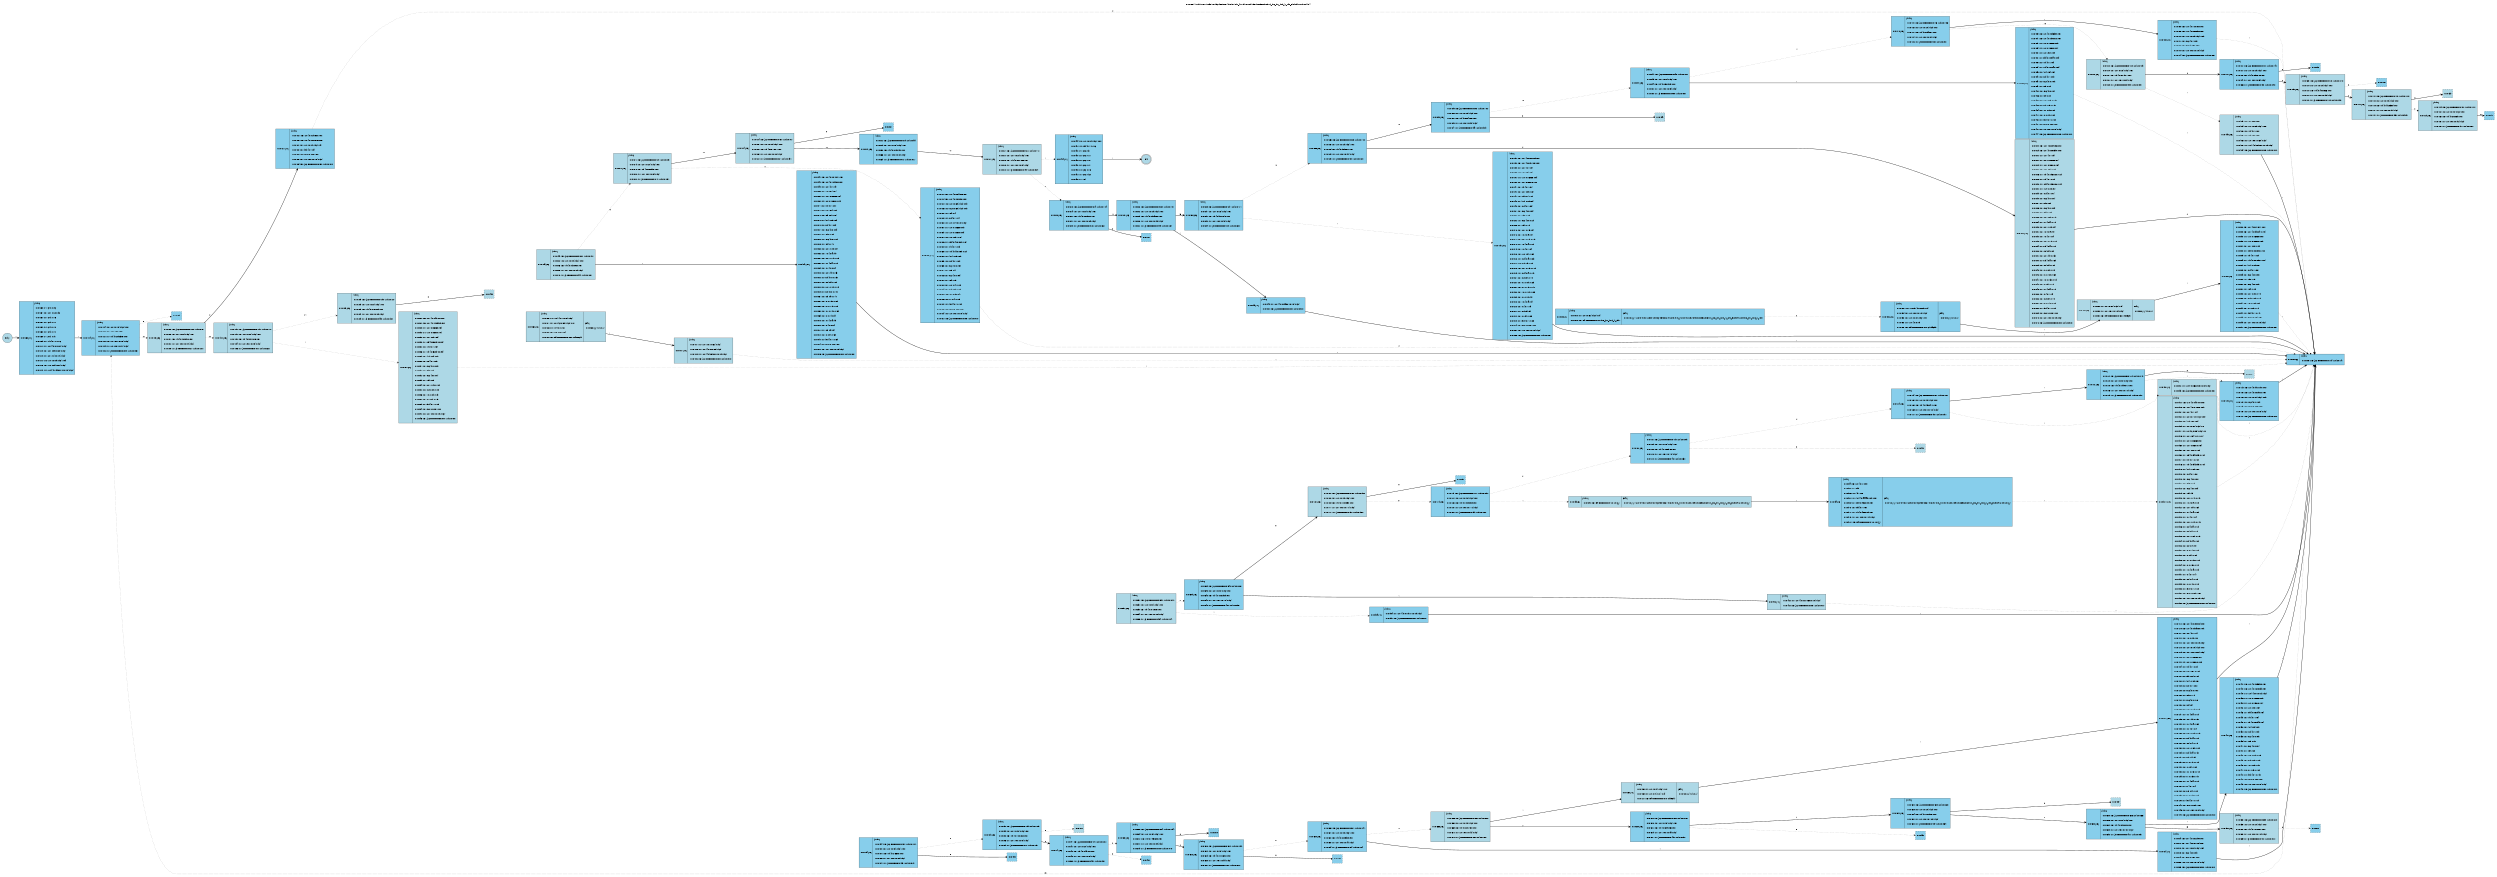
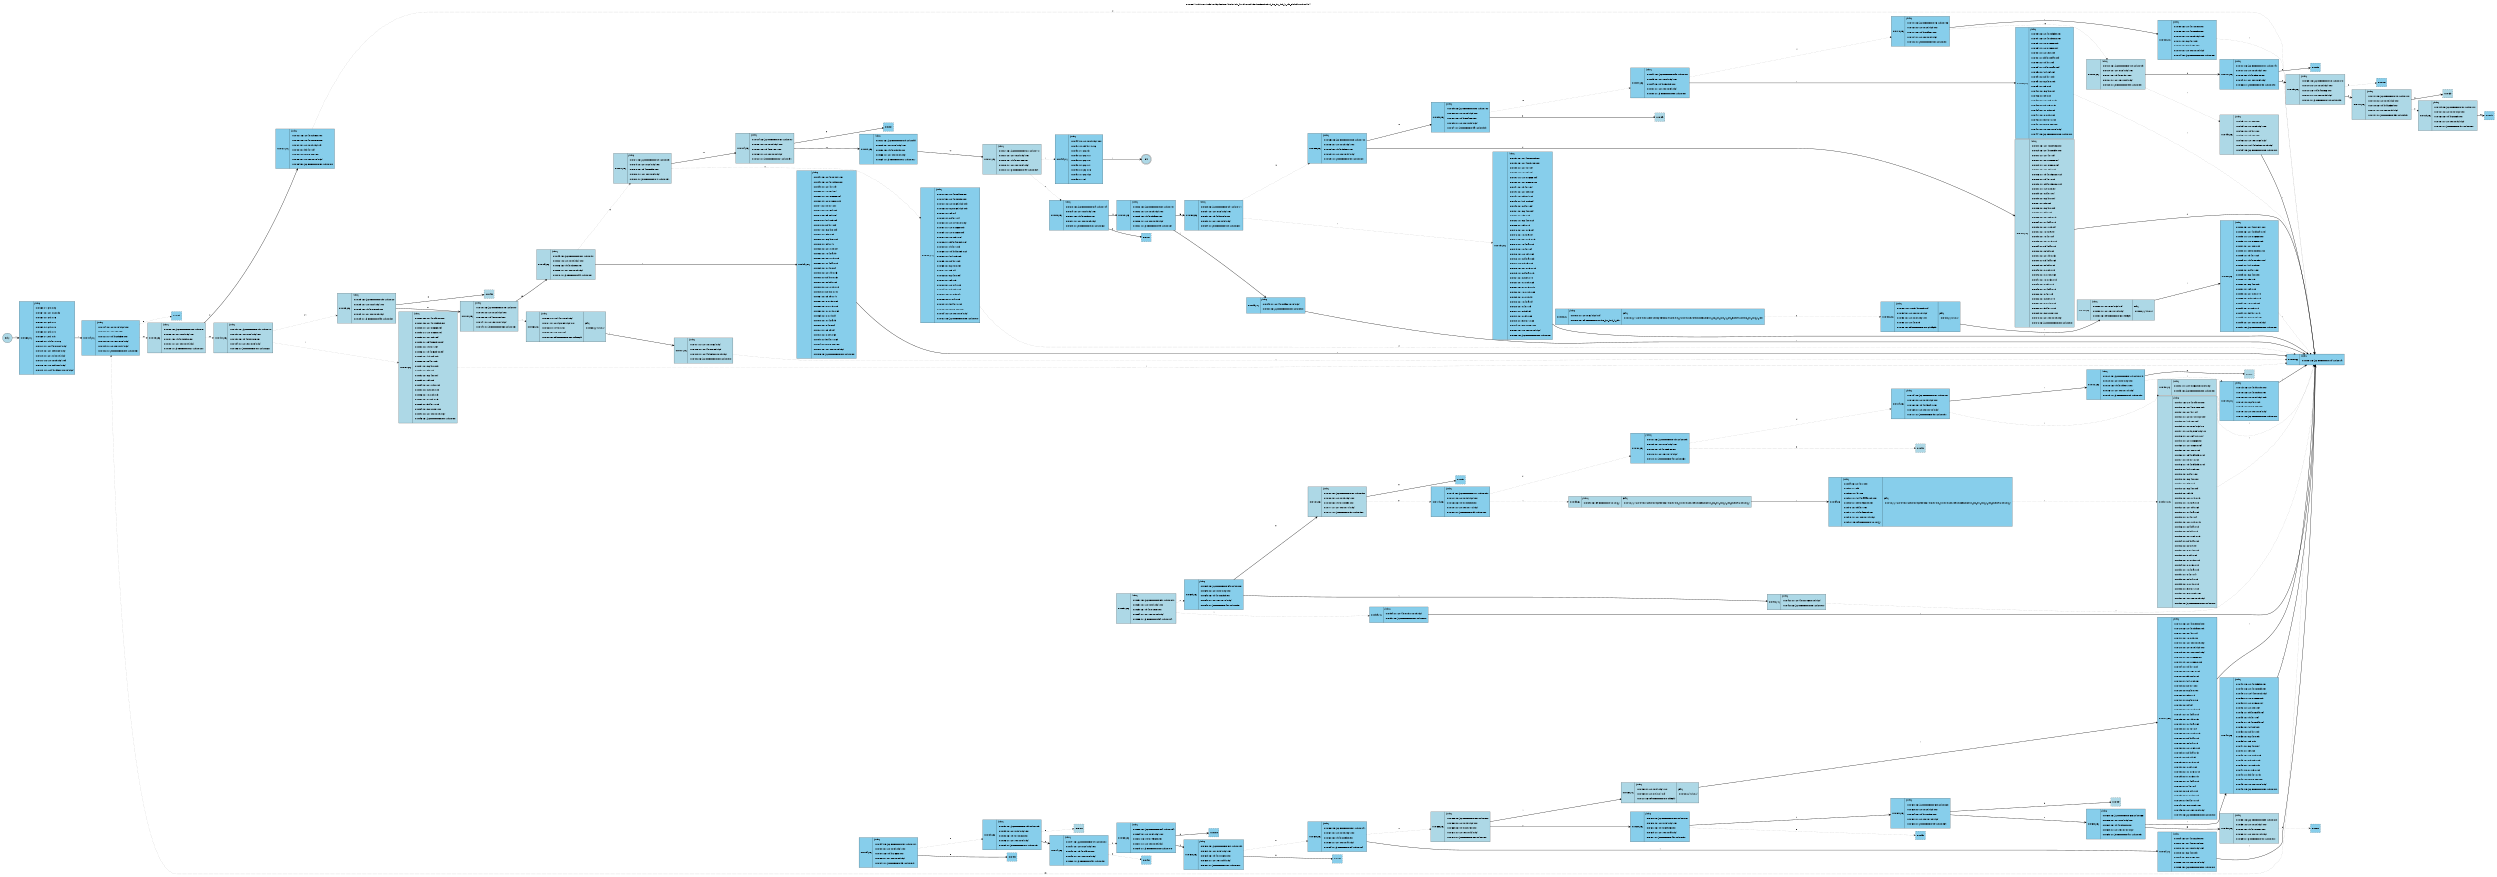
node "0x4012e4 [25]": added
